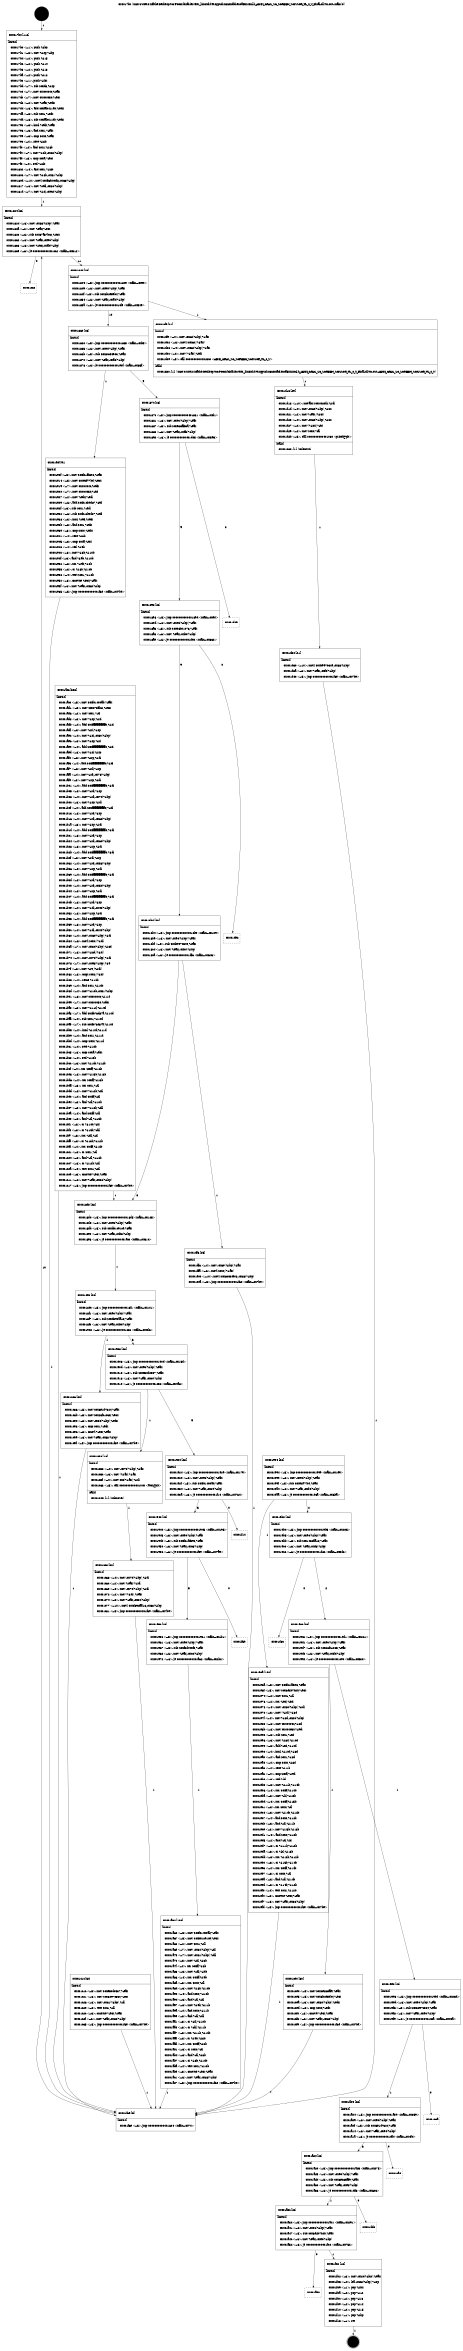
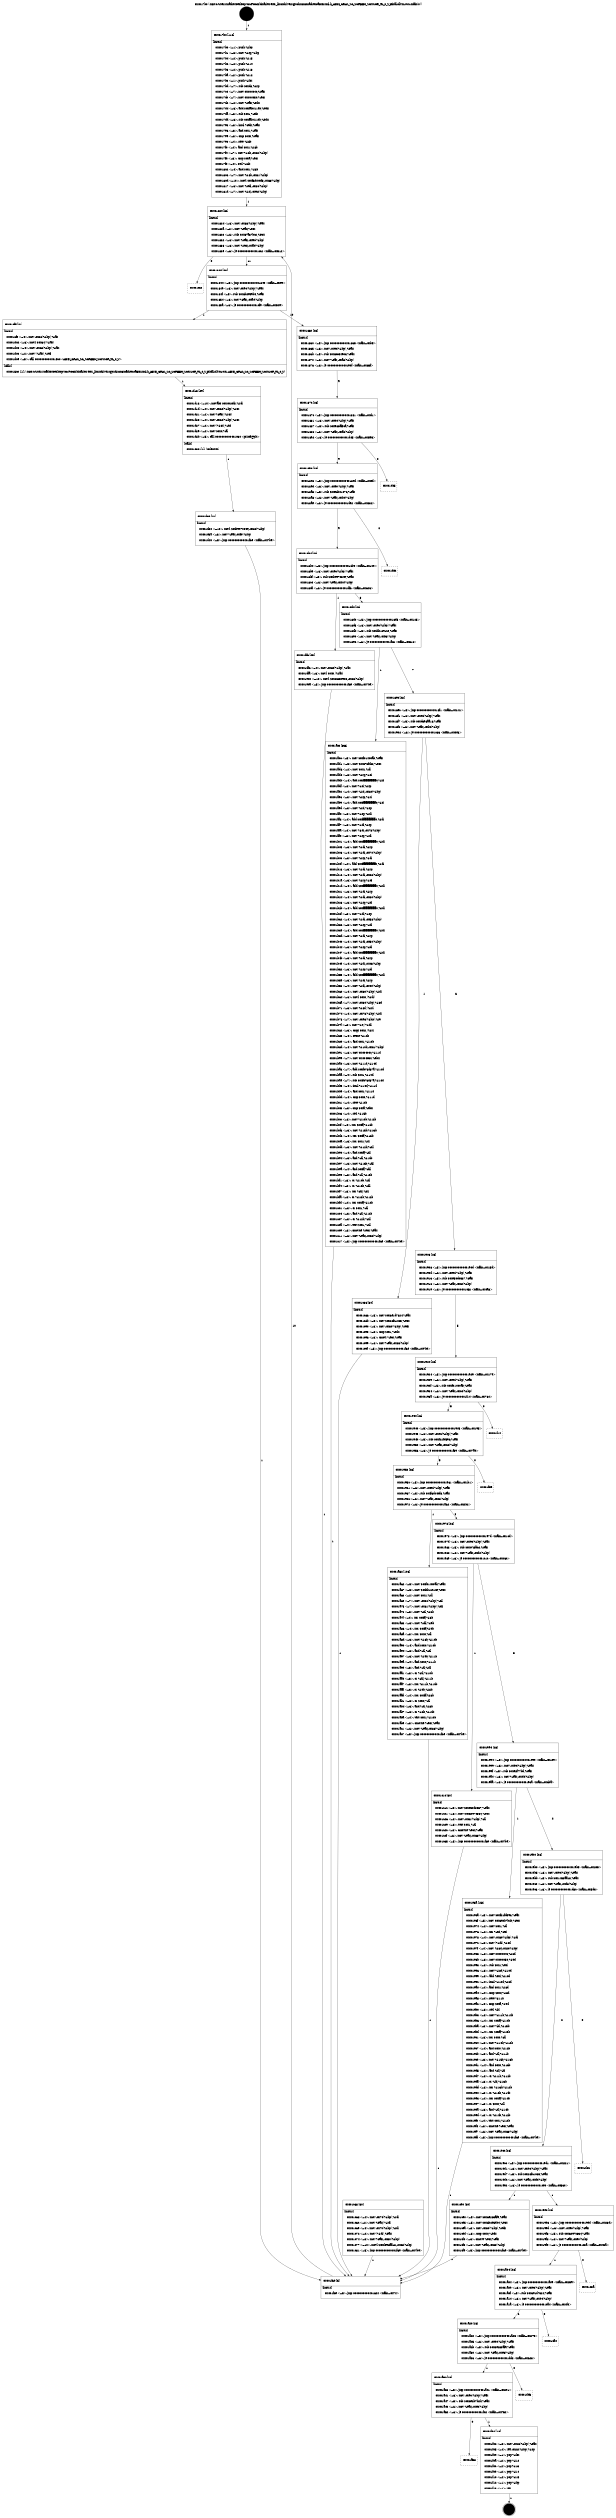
node "0x401e0f [91]": removed
edge "0x401acc [336]" -> "0x4018d0 [28]": reversed
node "0x401c58 [16]": removed
node "0x401978 [28]": added
